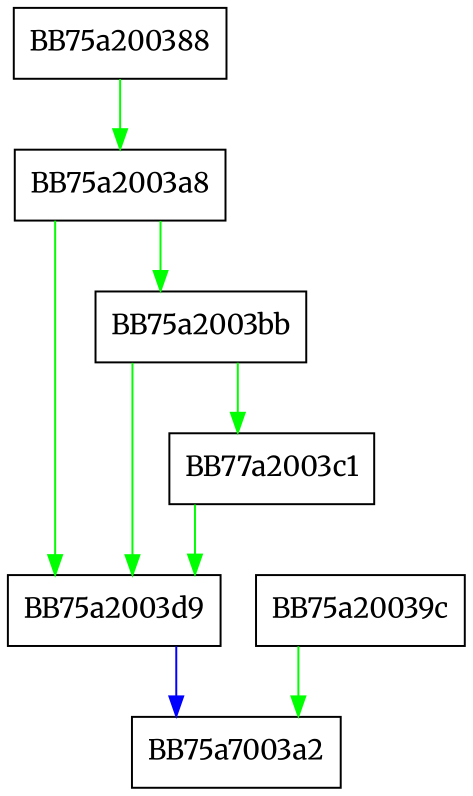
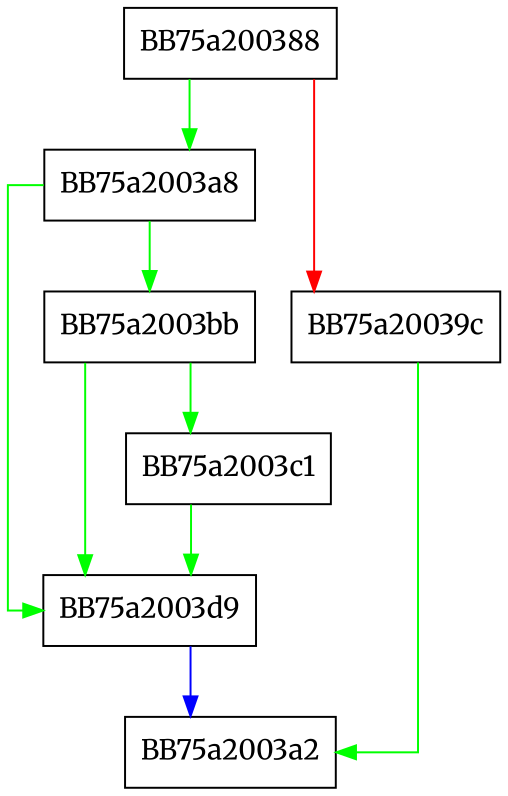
edge "BB75a200388" -> "BB75a20039c": added
node "BB77a2003c1": label "BB77a2003c1" -> "BB75a2003c1"
node "BB75a7003a2": label "BB75a7003a2" -> "BB75a2003a2"
